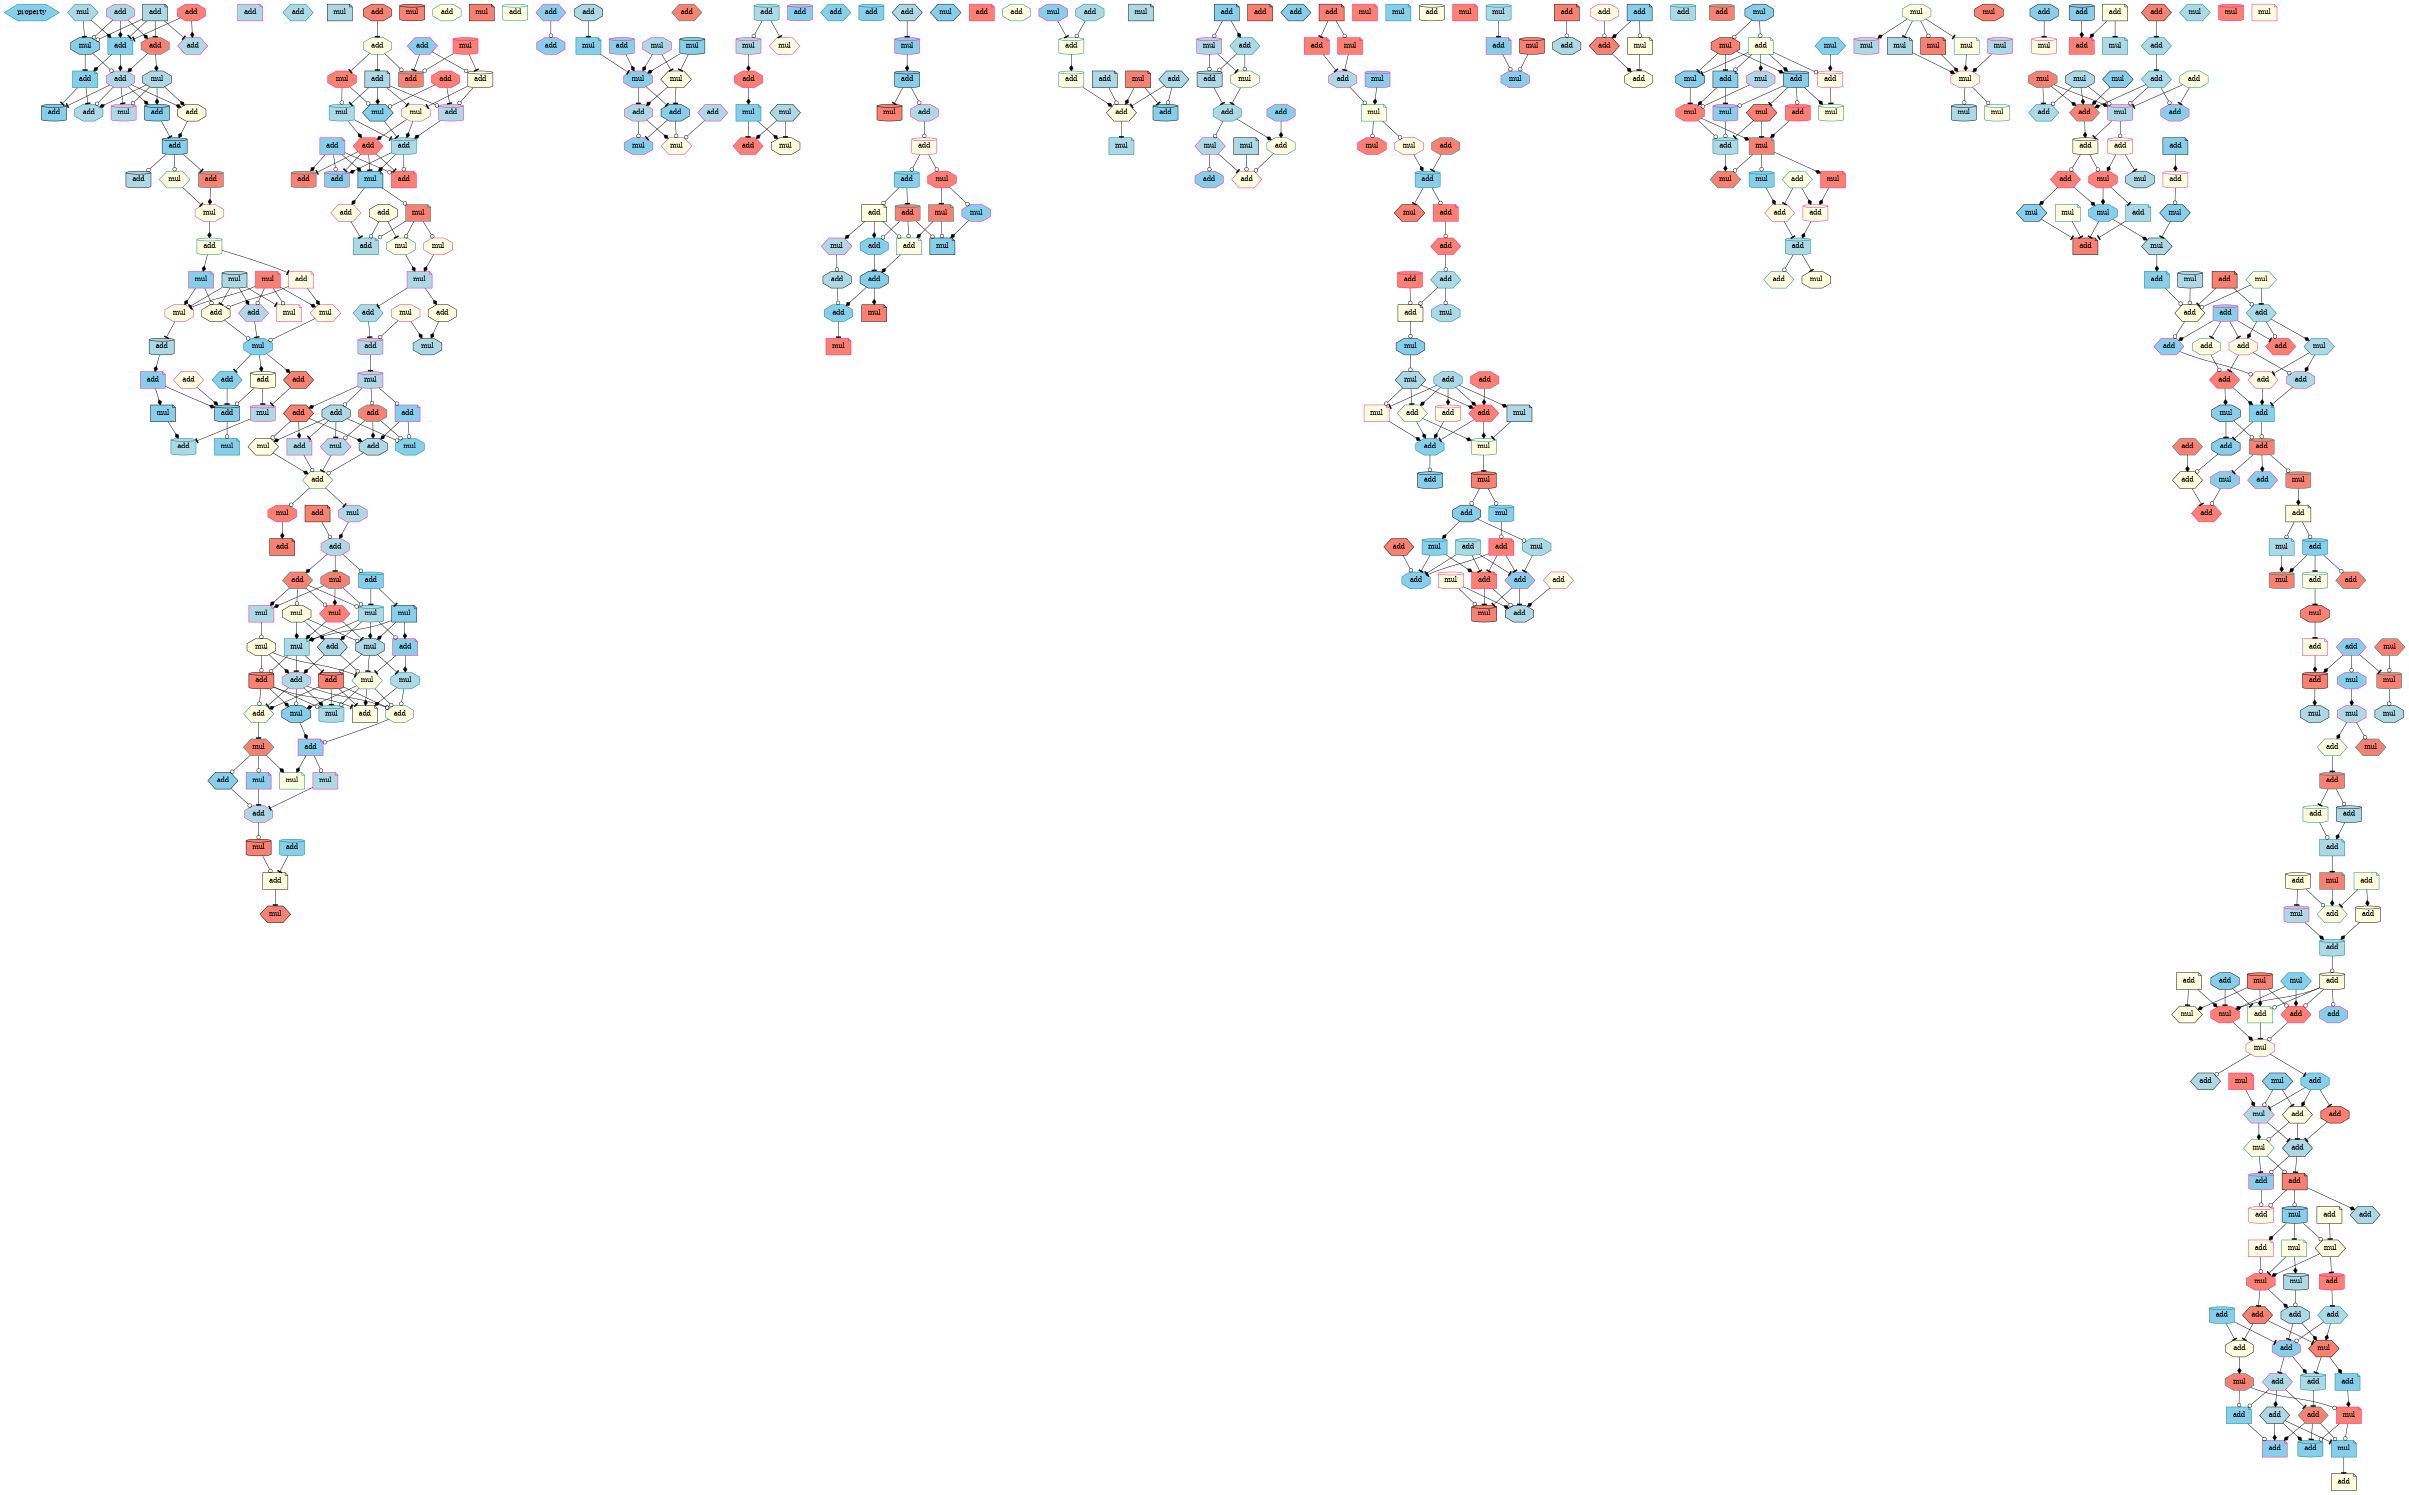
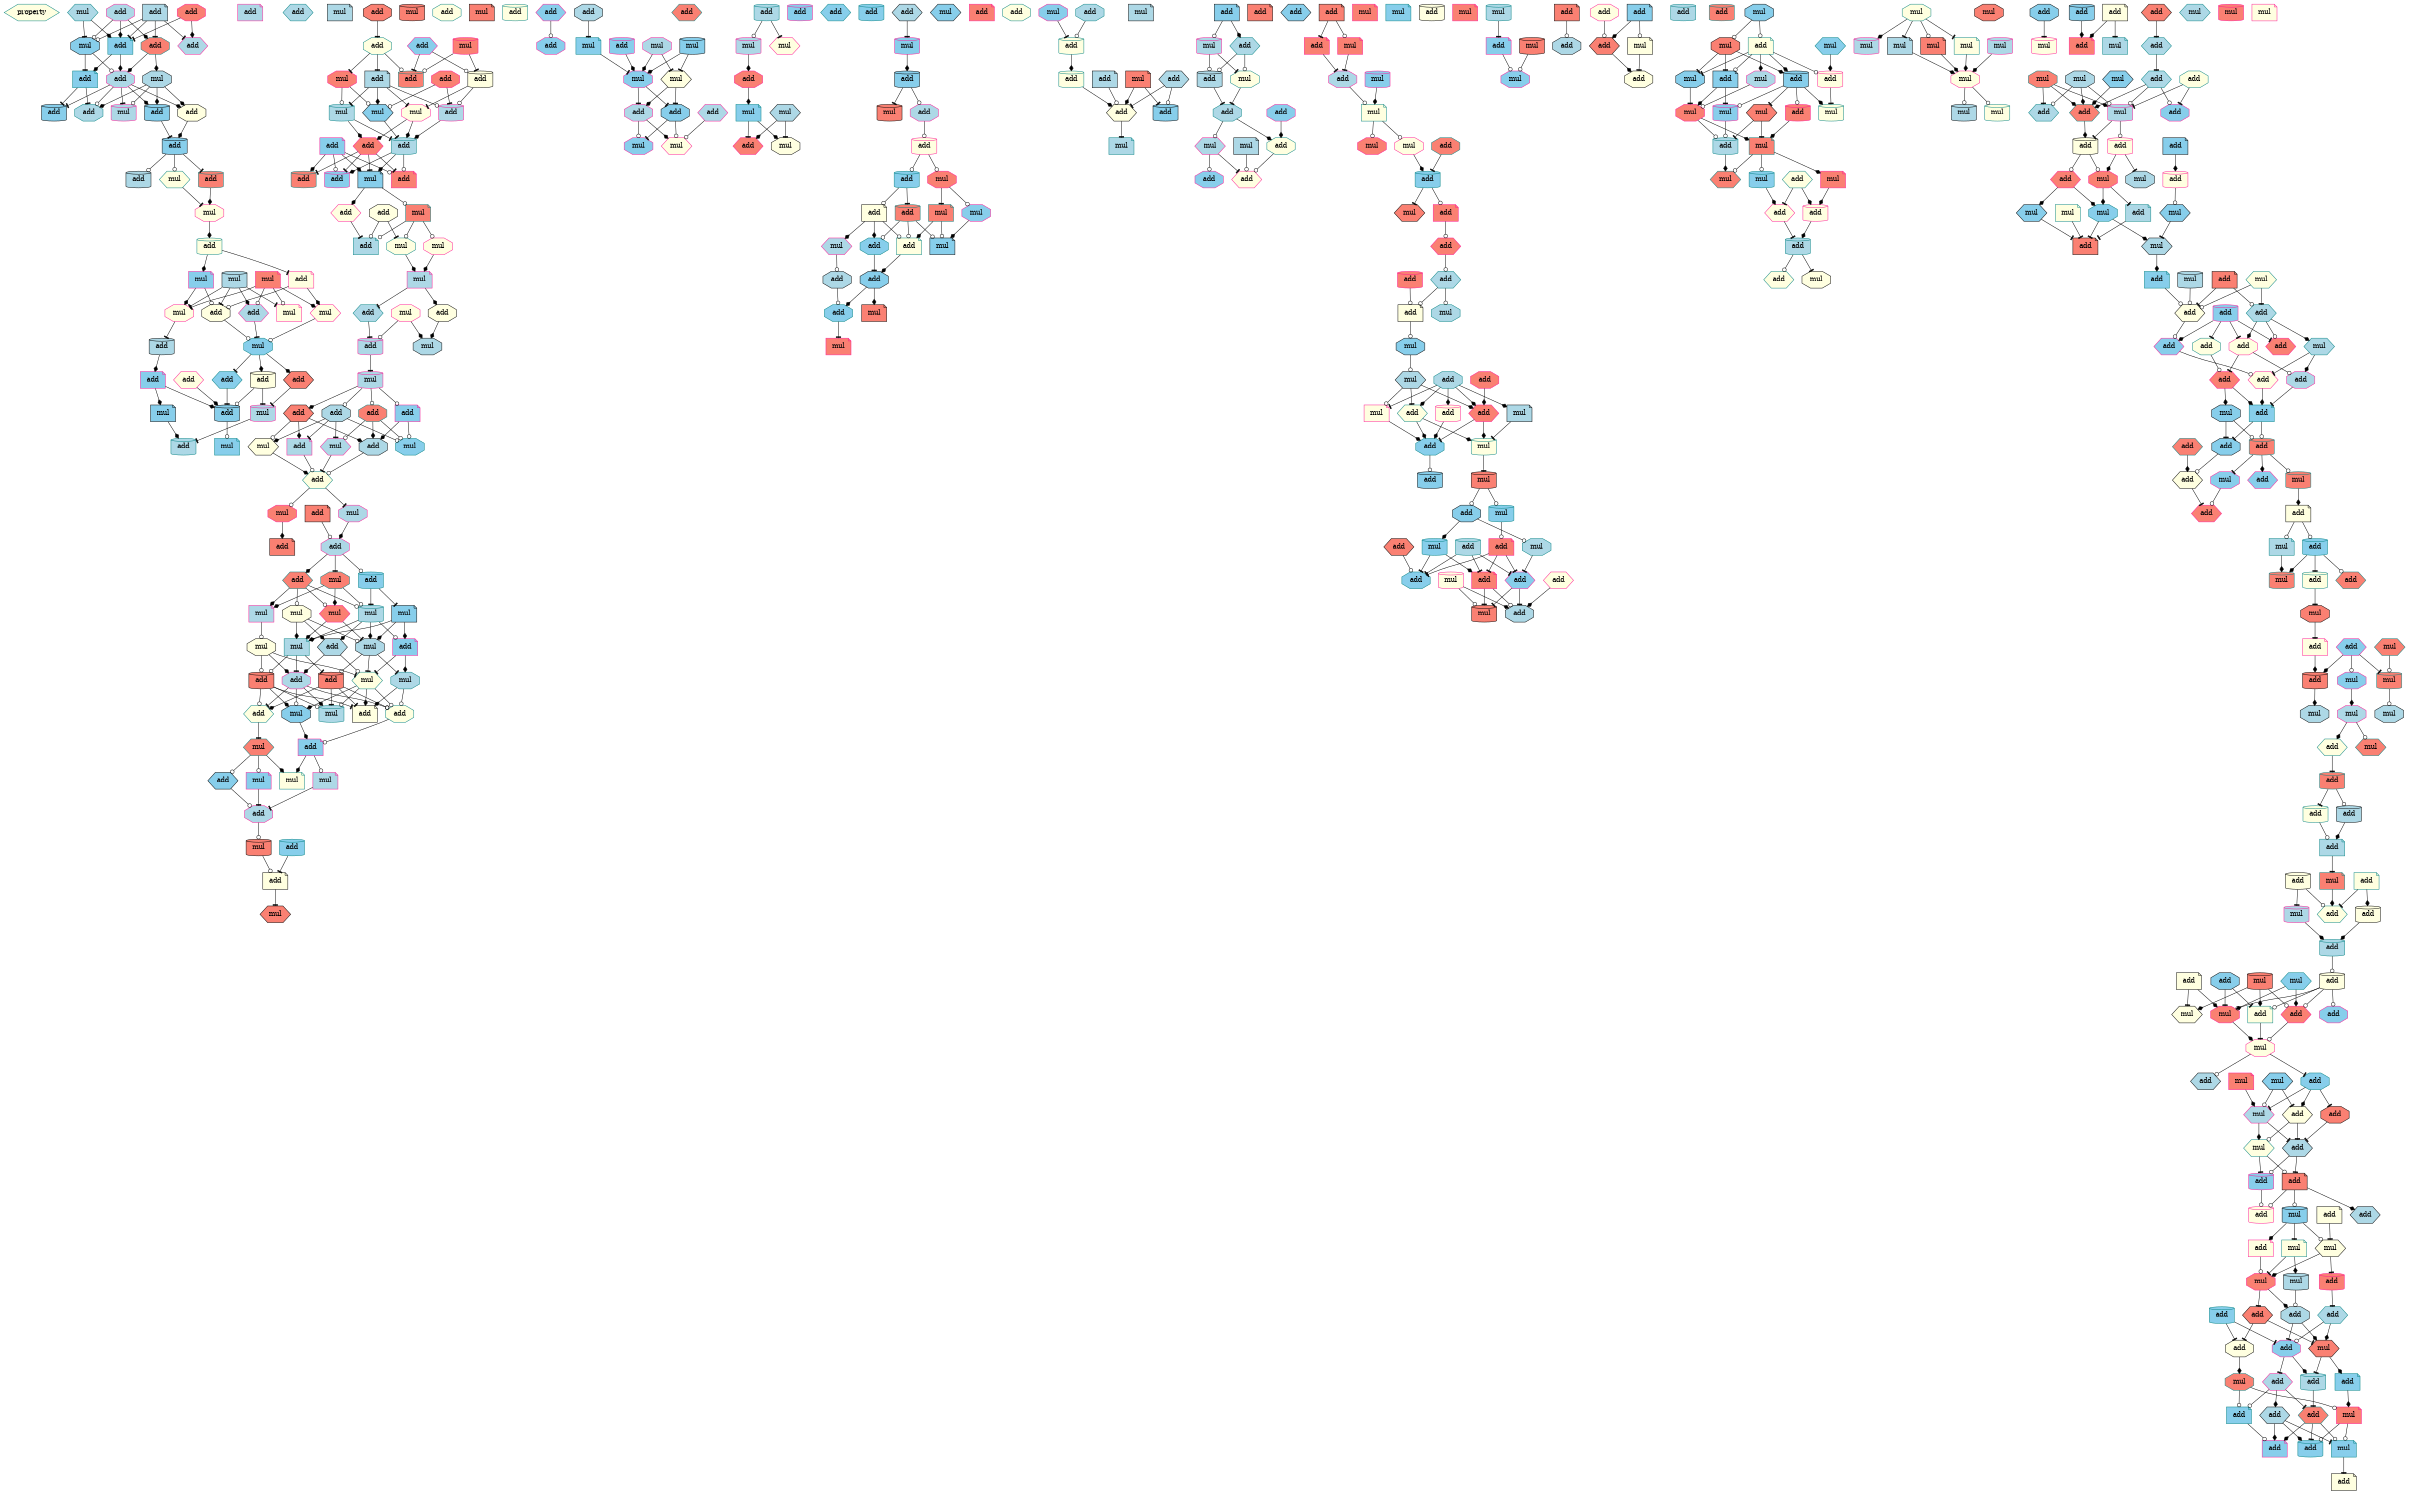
node "property": fillcolor skyblue -> lightyellow
